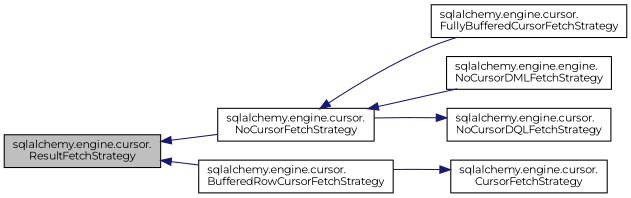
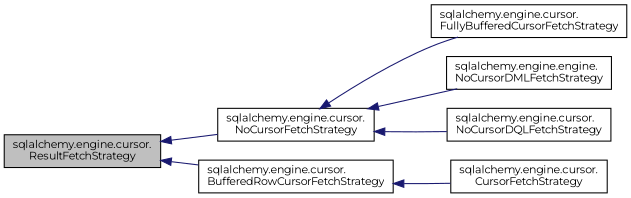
edge "sqlalchemy.engine.cursor. NoCursorFetchStrategy" -> "sqlalchemy.engine.cursor. NoCursorDQLFetchStrategy": reversed
edge "sqlalchemy.engine.cursor. BufferedRowCursorFetchStrategy" -> "sqlalchemy.engine.cursor. CursorFetchStrategy": reversed
